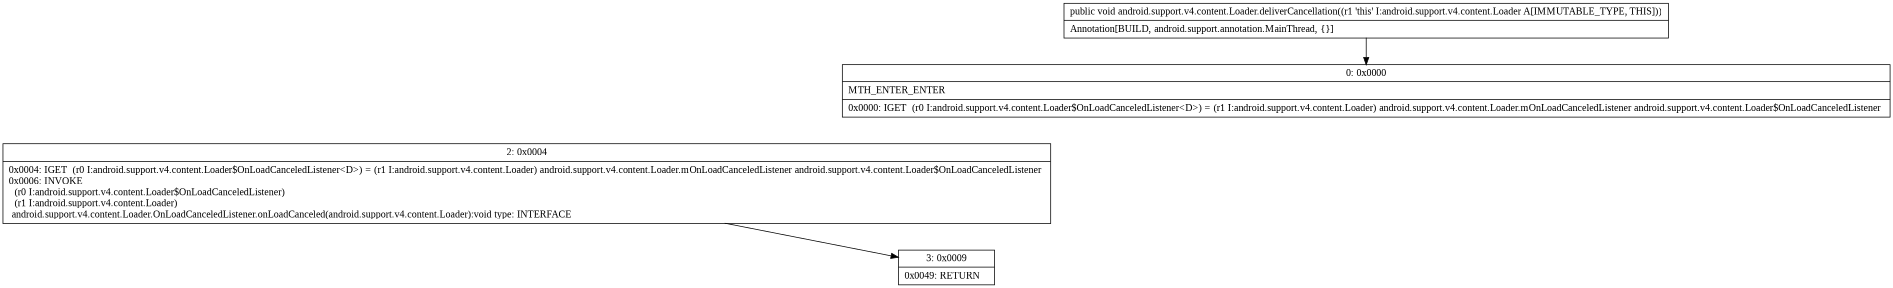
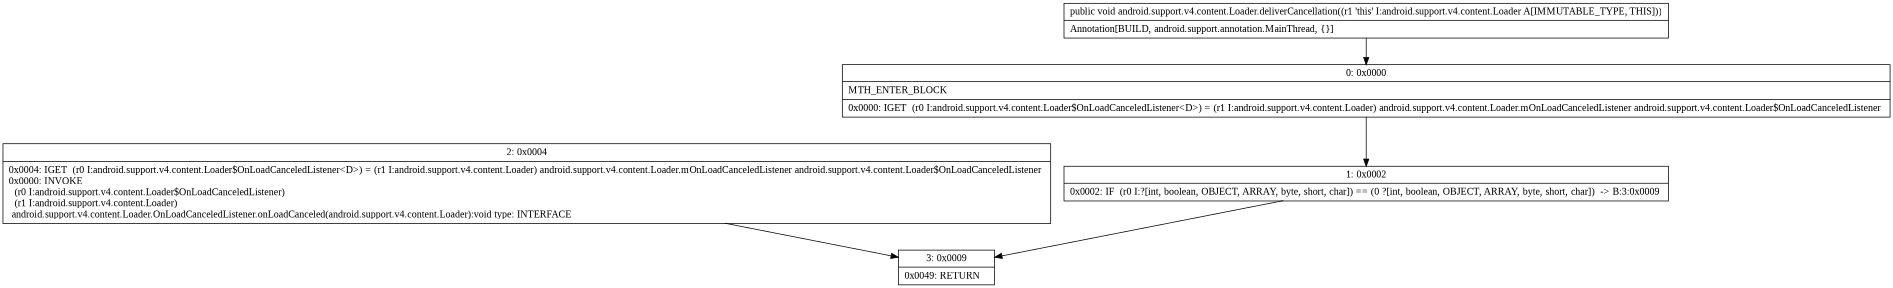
node "0: 0x0000": text "MTH_ENTER_ENTER" -> "MTH_ENTER_BLOCK"
node "2: 0x0004": text "0x0006: INVOKE" -> "0x0000: INVOKE"
node "1: 0x0002": added
